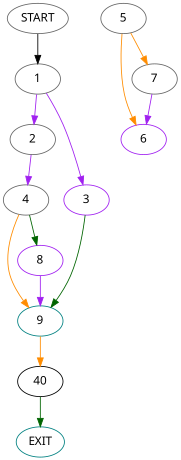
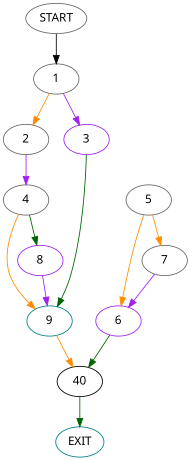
edge "1" -> "2": color purple -> darkorange
edge "6" -> "40": added
